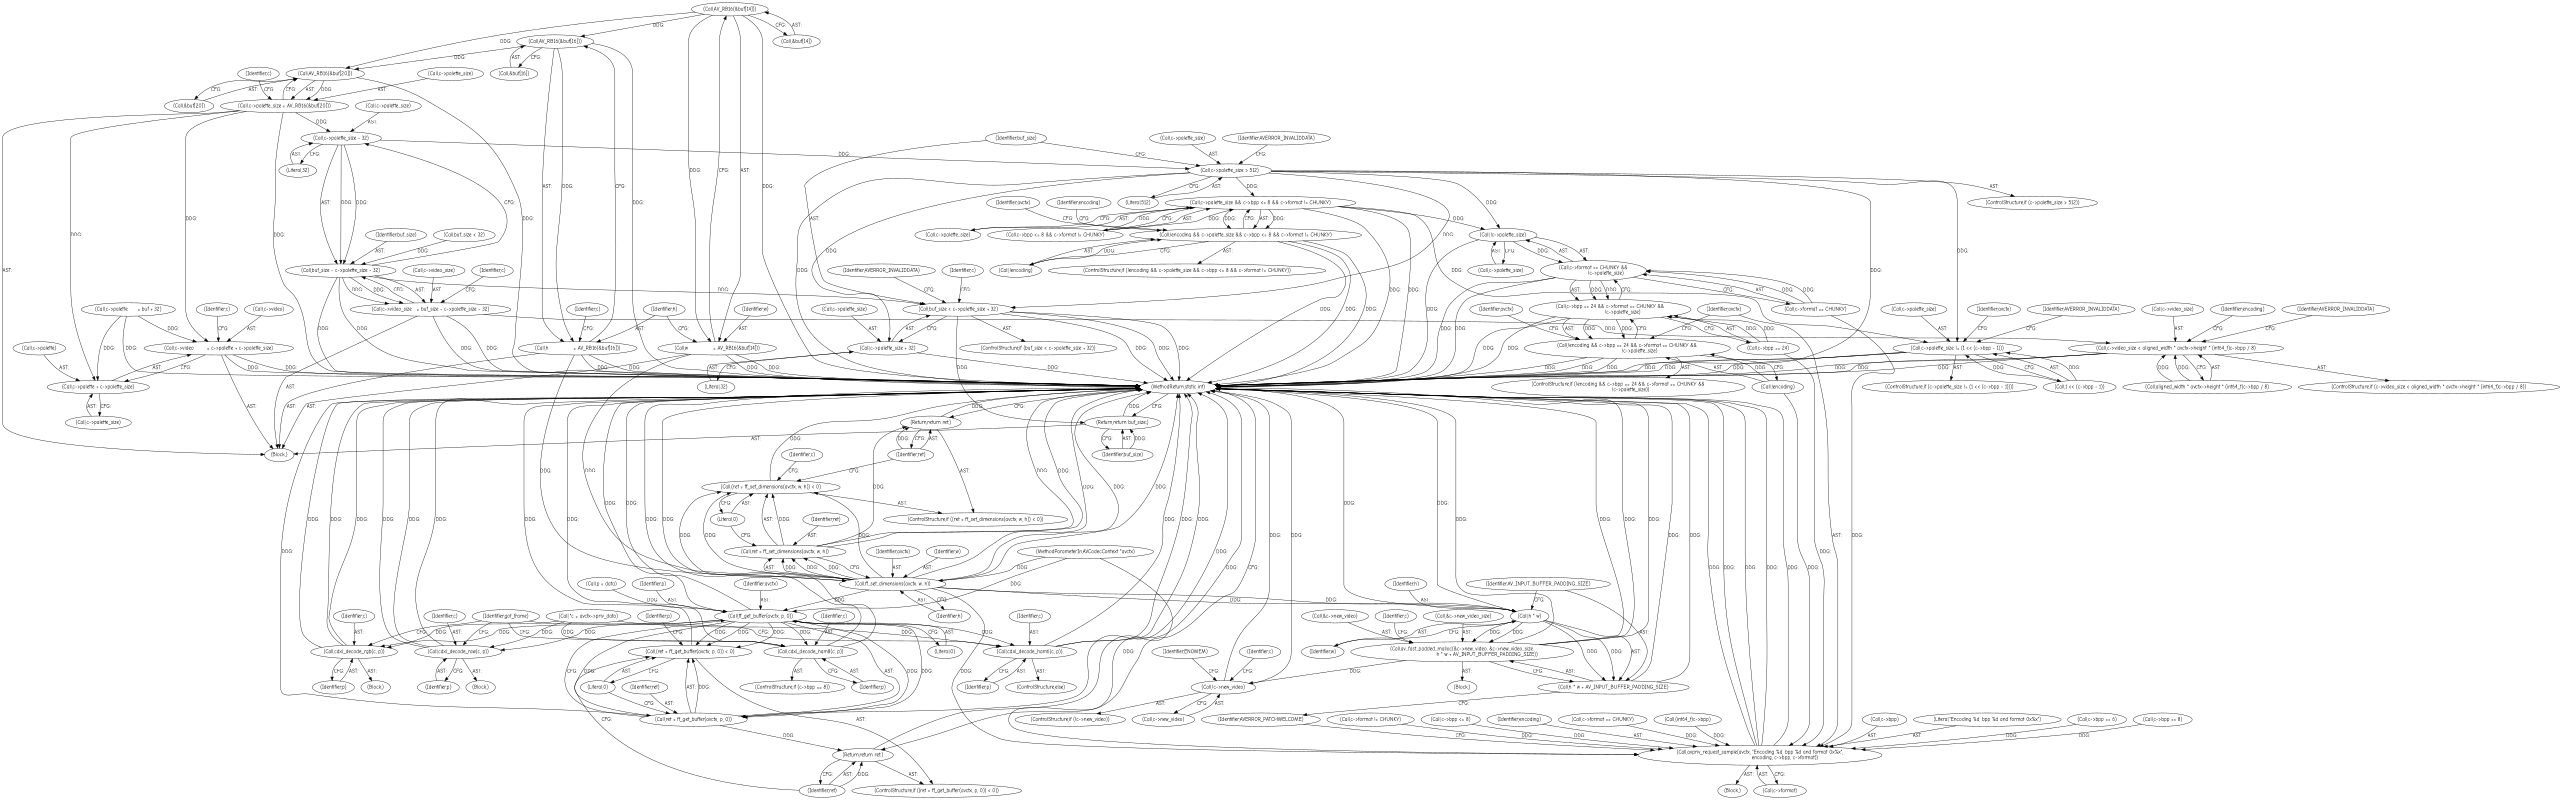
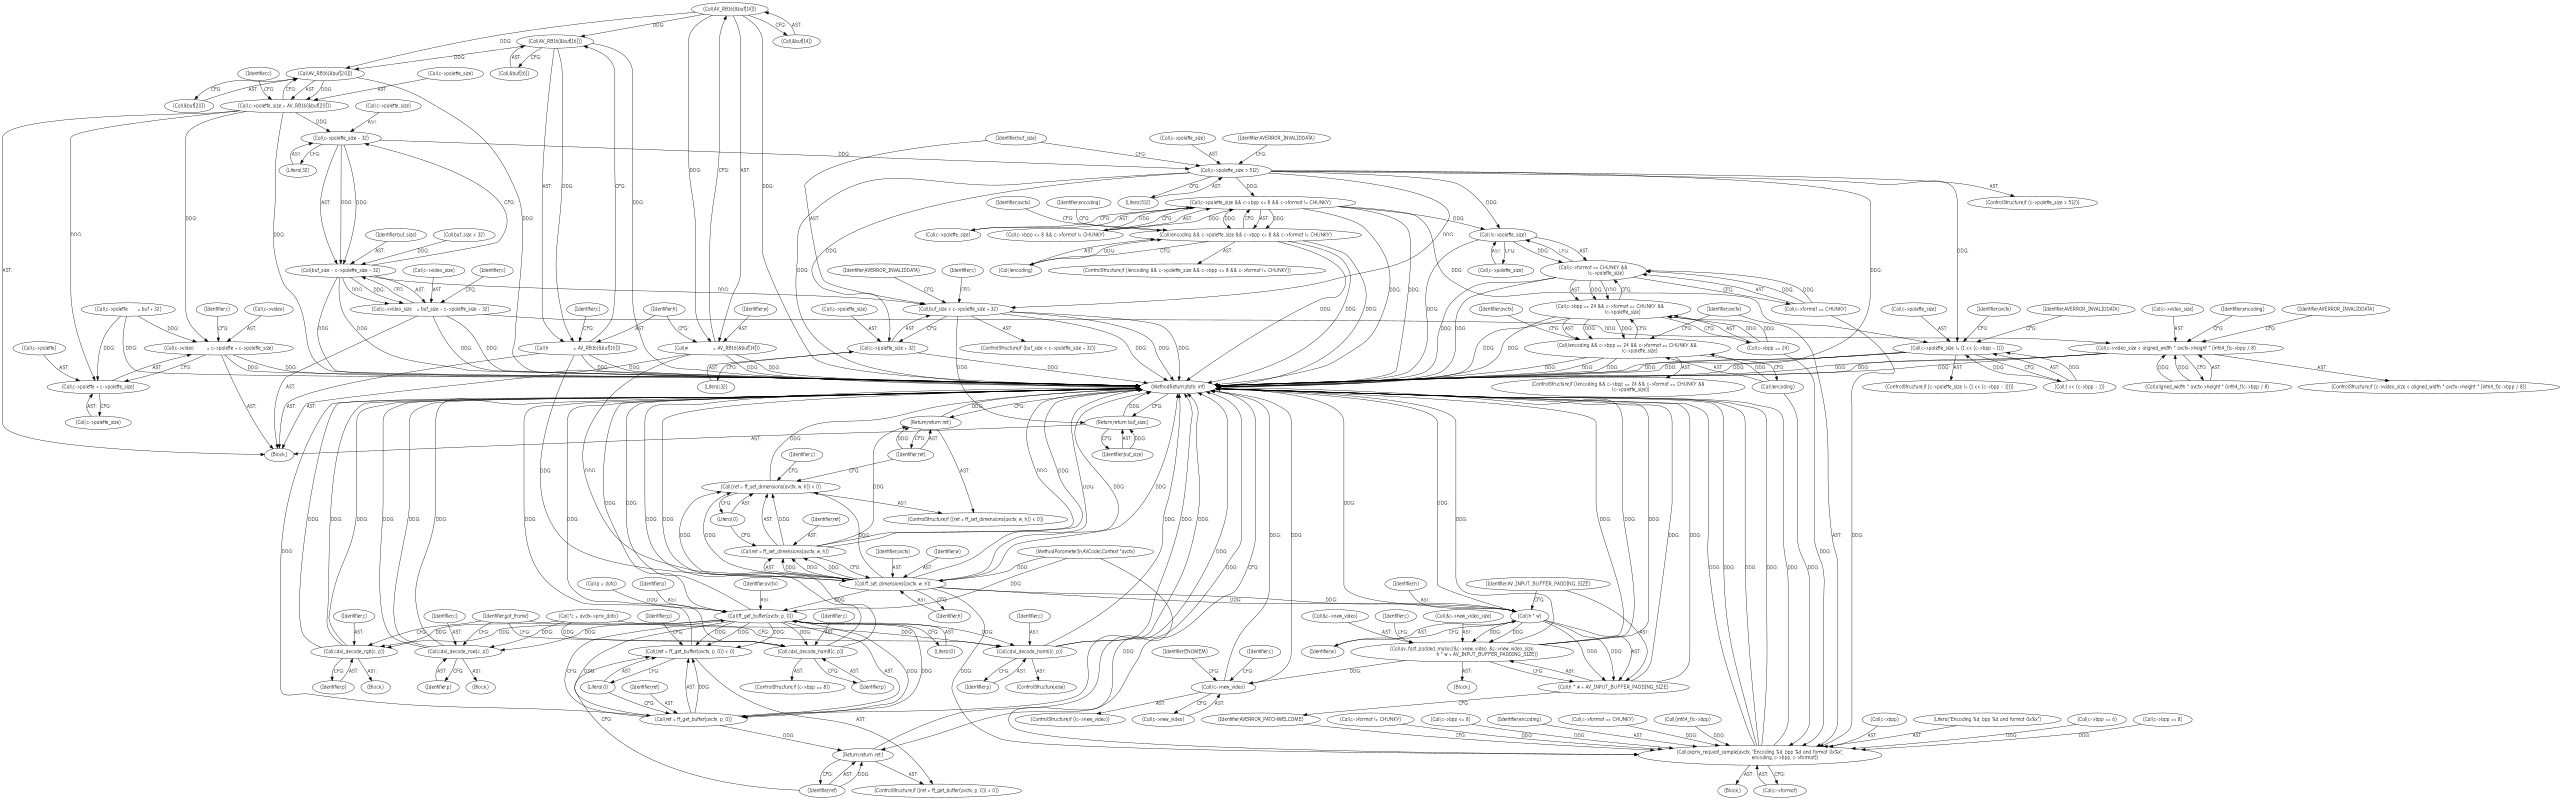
edge "(Call,c->format == CHUNKY && !c->palette_size)" -> "(Call,!c->palette_size)": label "AST: " -> "CFG: "
